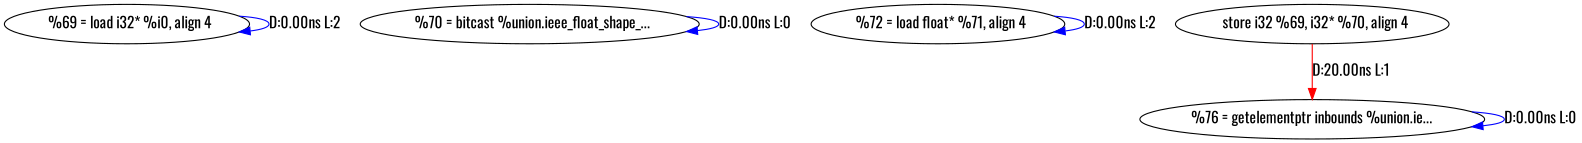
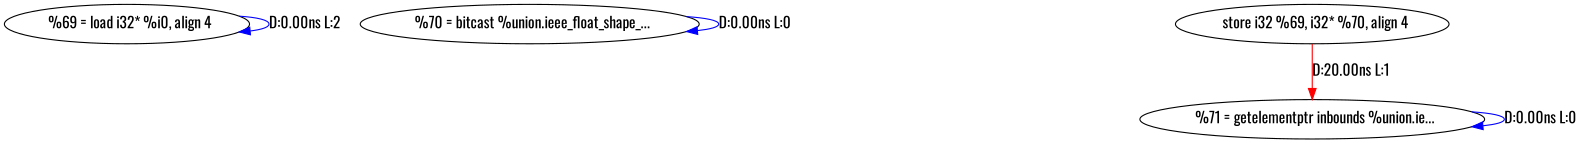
node "%72 = load float* %71, align 4": removed
node "%76 = getelementptr inbounds %union.ie...": label "%76 = getelementptr inbounds %union.ie..." -> "%71 = getelementptr inbounds %union.ie..."
